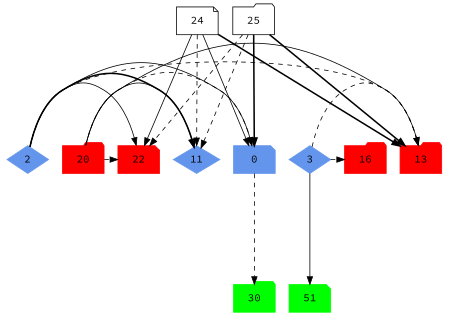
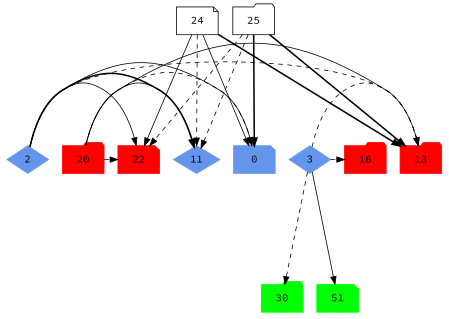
edge "0" -> "30": now "3" -> "30"
